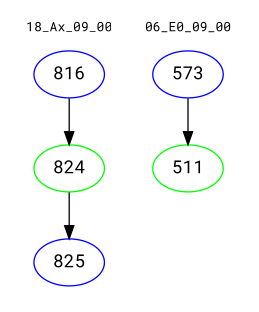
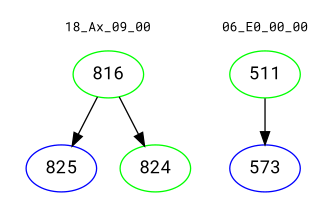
cluster "06_E0_09_00": label "06_E0_09_00" -> "06_E0_00_00"
node "816": color blue -> green
edge "573" -> "511": reversed
edge "824" -> "825": now "816" -> "825"
